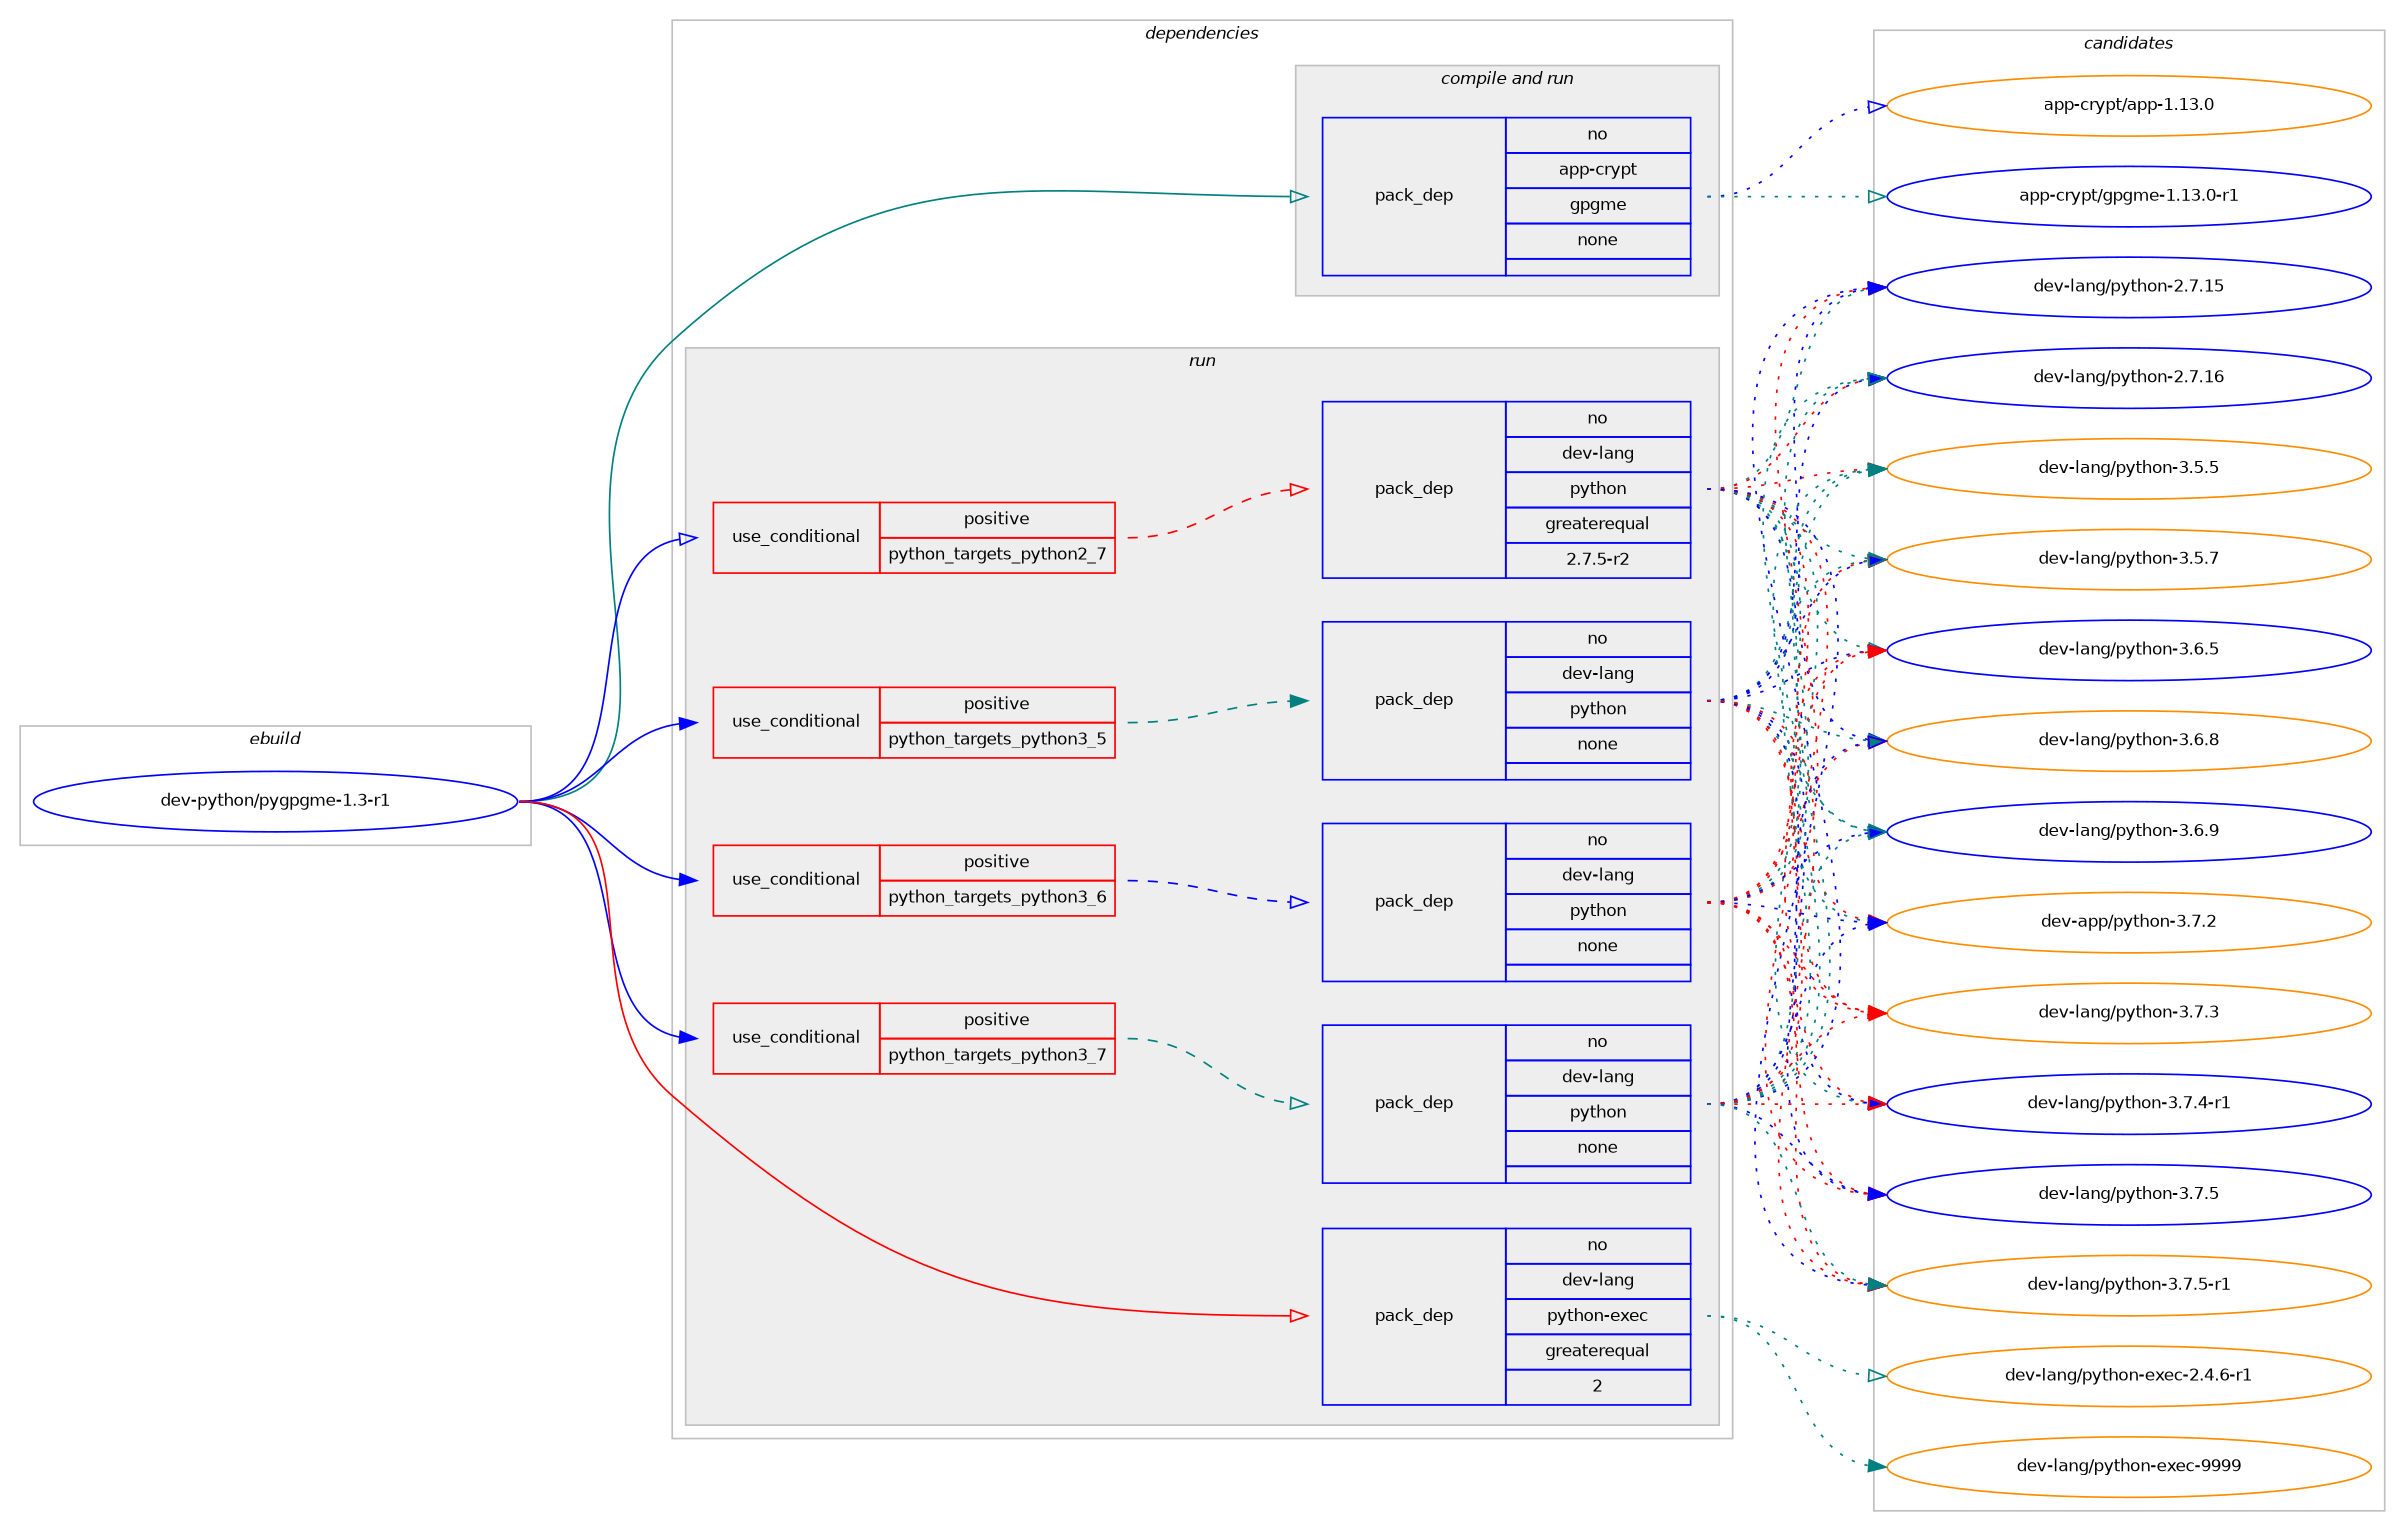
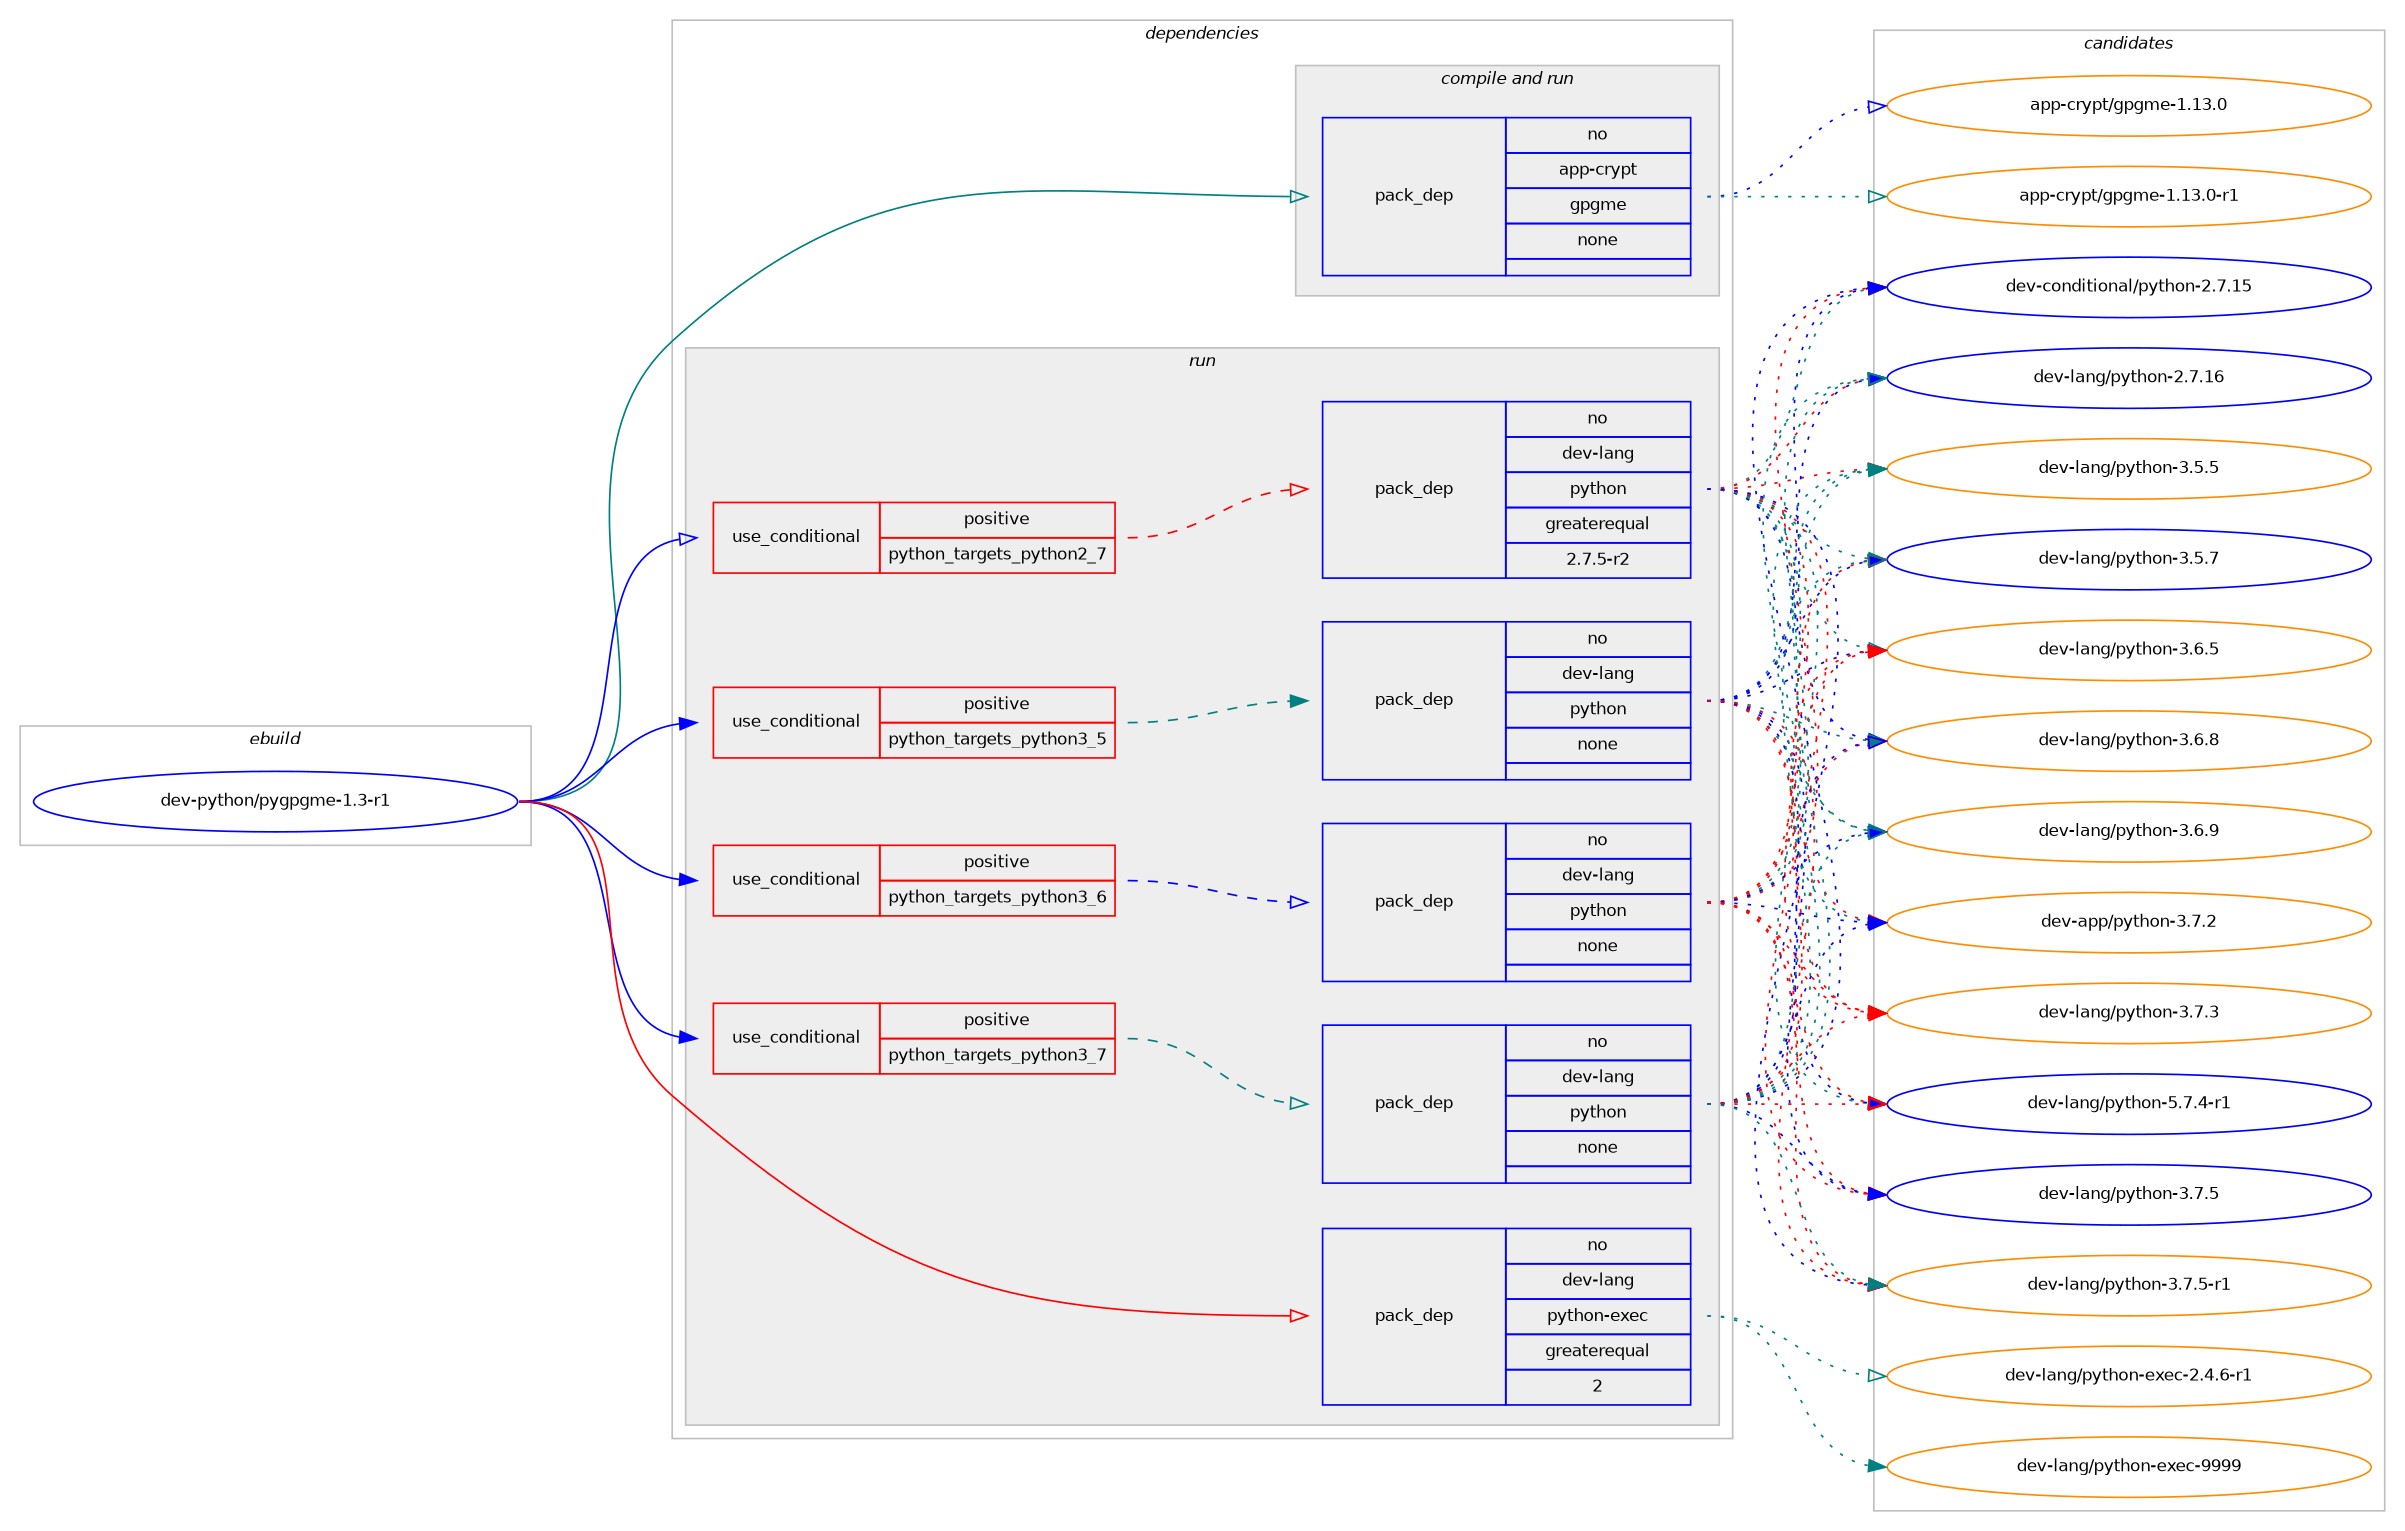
node "app-crypt/app-1.13.0": label "app-crypt/app-1.13.0" -> "app-crypt/gpgme-1.13.0"
node "app-crypt/gpgme-1.13.0-r1": color blue -> darkorange
node "dev-lang/python-2.7.15": label "dev-lang/python-2.7.15" -> "dev-conditional/python-2.7.15"
node "dev-lang/python-3.5.7": color darkorange -> blue
node "dev-lang/python-3.6.5": color blue -> darkorange
node "dev-lang/python-3.6.9": color blue -> darkorange
node "dev-lang/python-3.7.4-r1": label "dev-lang/python-3.7.4-r1" -> "dev-lang/python-5.7.4-r1"
